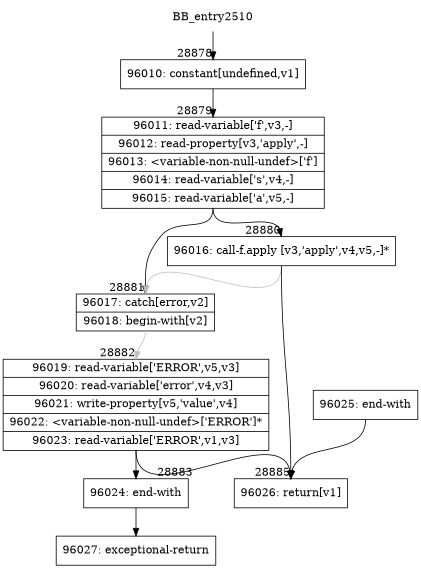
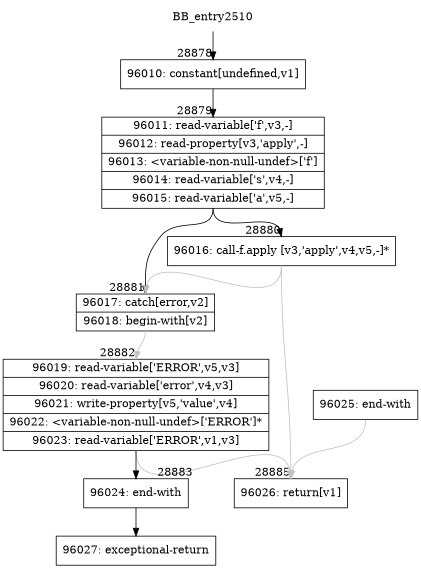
edge "96016: call-f.apply [v3,'apply',v4,v5,-]*" -> "96026: return[v1]": color black -> gray
edge "96025: end-with" -> "96026: return[v1]": color black -> gray
edge "96019: read-variable['ERROR',v5,v3]" -> "96026: return[v1]": color black -> gray
